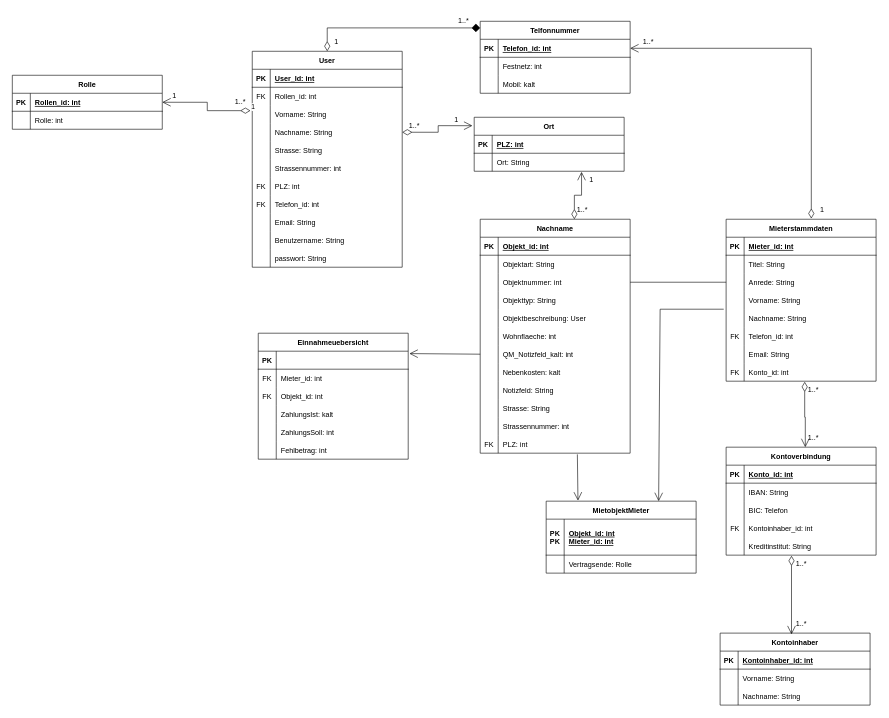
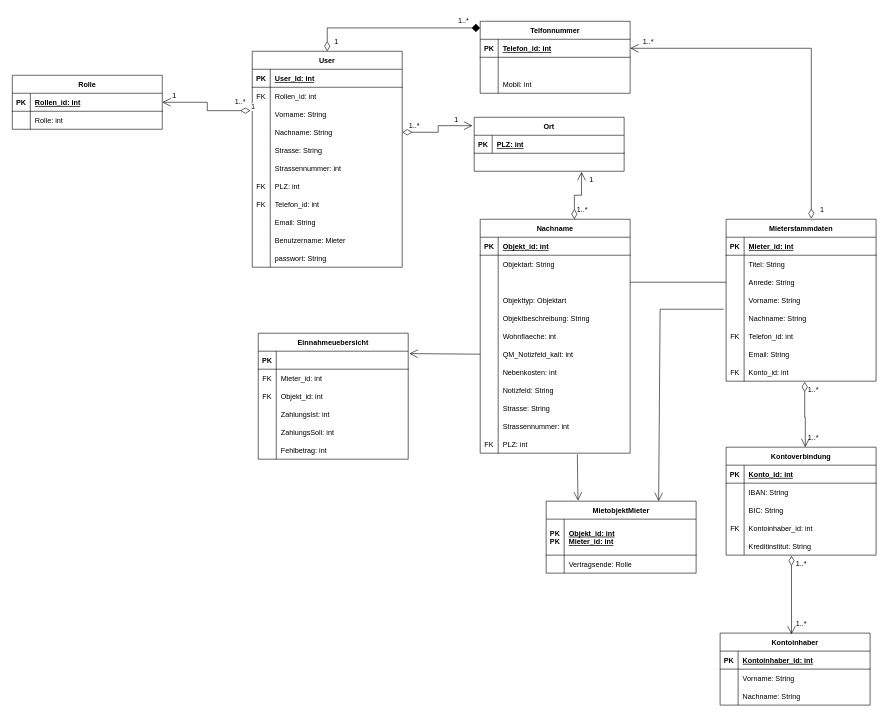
node "Festnetz: int": removed
node "Mobil: kalt": label "Mobil: kalt" -> "Mobil: int"
node "Ort: String": removed
node "Benutzername: String": label "Benutzername: String" -> "Benutzername: Mieter"
node "Objektnummer: int": removed
node "Objekttyp: String": label "Objekttyp: String" -> "Objekttyp: Objektart"
node "Objektbeschreibung: User": label "Objektbeschreibung: User" -> "Objektbeschreibung: String"
node "Nebenkosten: kalt": label "Nebenkosten: kalt" -> "Nebenkosten: int"
node "ZahlungsIst: kalt": label "ZahlungsIst: kalt" -> "ZahlungsIst: int"
node "BIC: Telefon": label "BIC: Telefon" -> "BIC: String"
